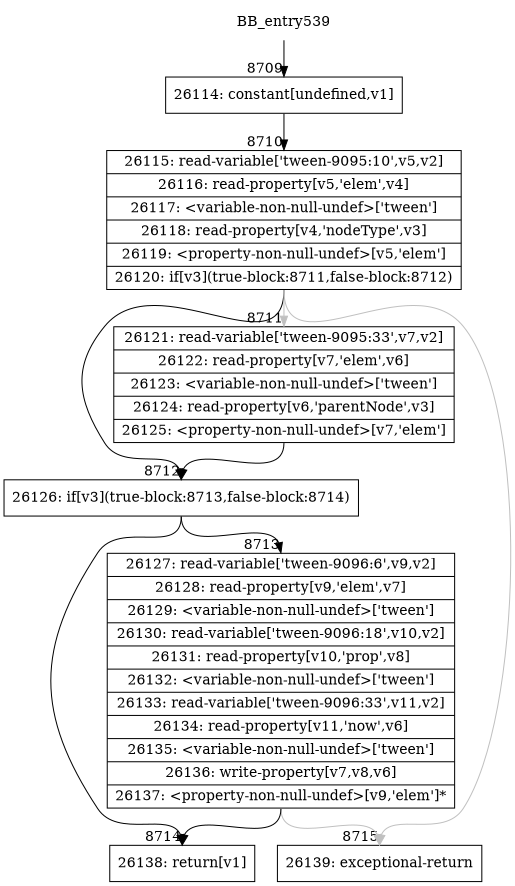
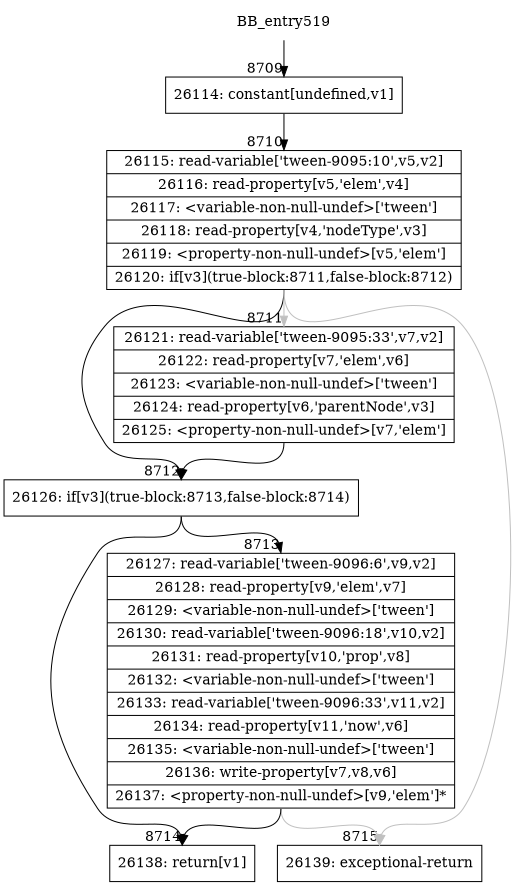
node "BB_entry539": label "BB_entry539" -> "BB_entry519"
